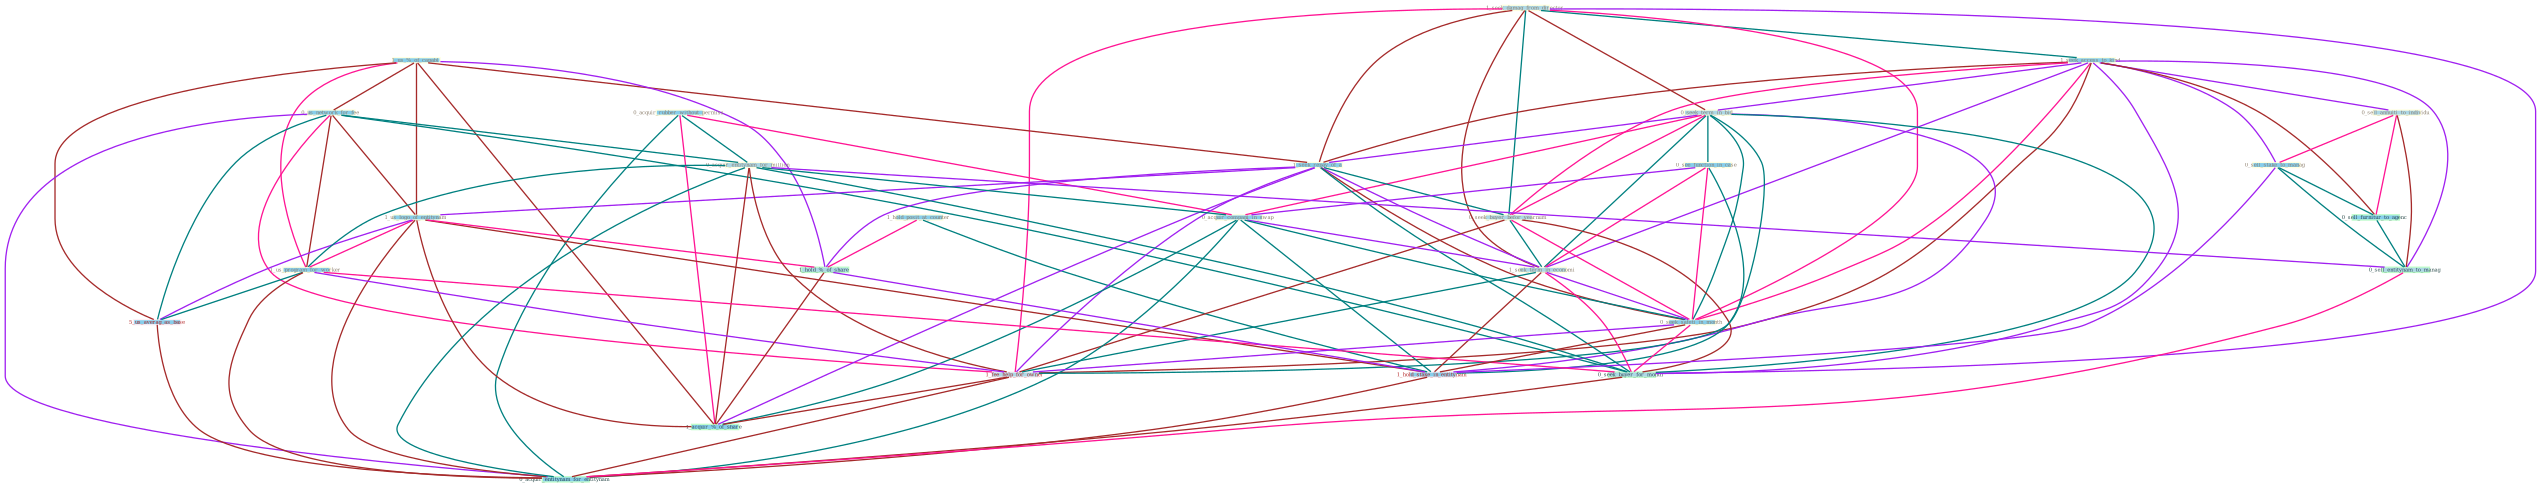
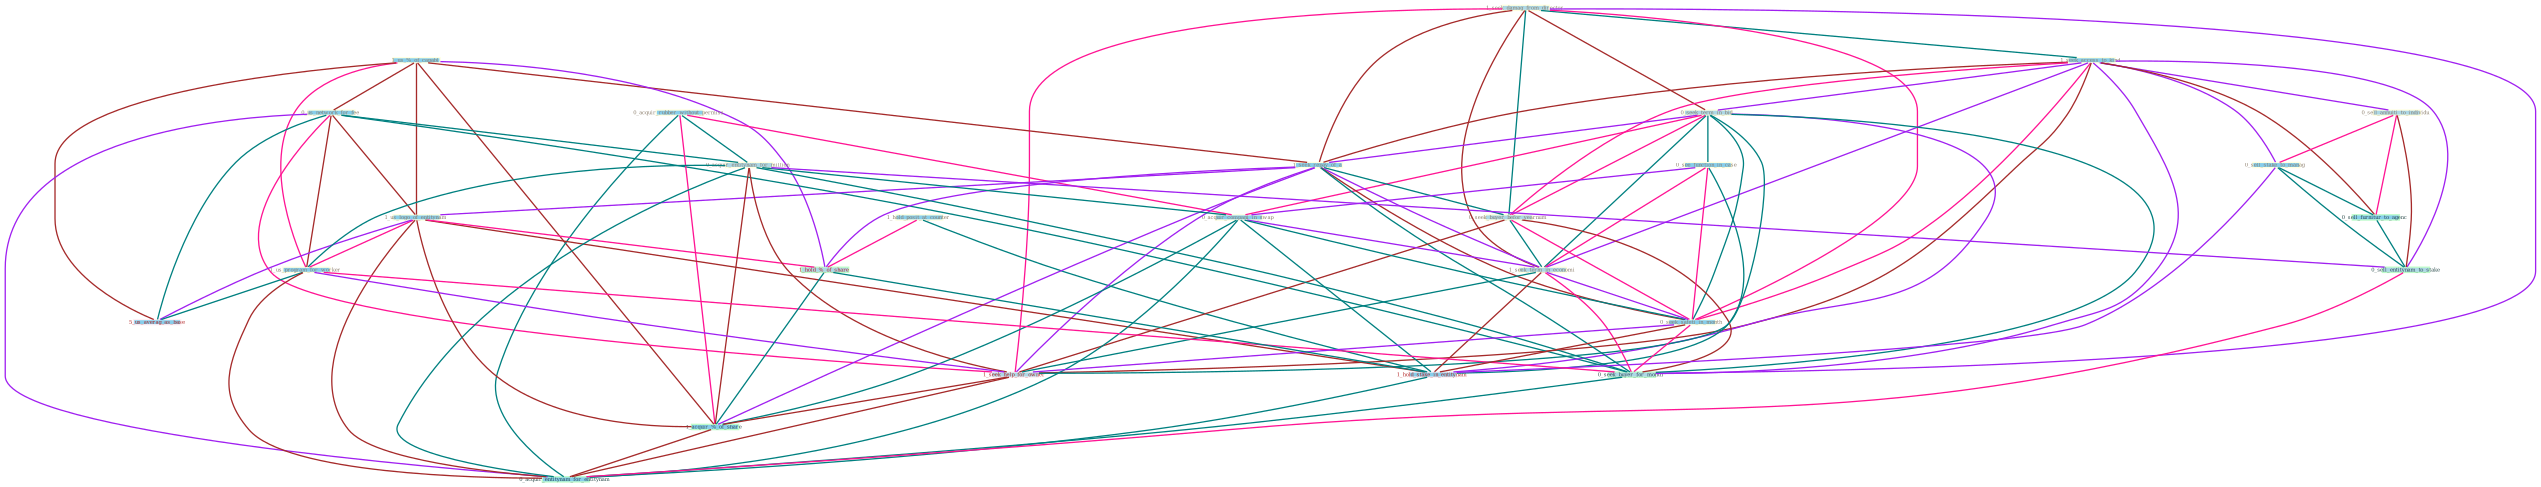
node "1_hold_%_of_share": fontcolor #2f4f4f -> #b22222
node "0_sell_entitynam_to_manag": label "0_sell_entitynam_to_manag" -> "0_sell_entitynam_to_stake"
edge "1_hold_%_of_share" -- "1_hold_stake_in_entitynam": color purple -> teal
edge "1_hold_%_of_share" -- "1_acquir_%_of_share": color brown -> teal
node "1_fee_help_for_owner": label "1_fee_help_for_owner" -> "1_seek_help_for_owner"
edge "0_seek_buyer_for_month" -- "0_acquir_entitynam_for_entitynam": color brown -> teal
edge "5_us_averag_as_base" -- "0_acquir_entitynam_for_entitynam": now "1_acquir_%_of_share" -- "0_acquir_entitynam_for_entitynam"
edge "1_hold_stake_in_entitynam" -- "0_acquir_entitynam_for_entitynam": color brown -> teal
